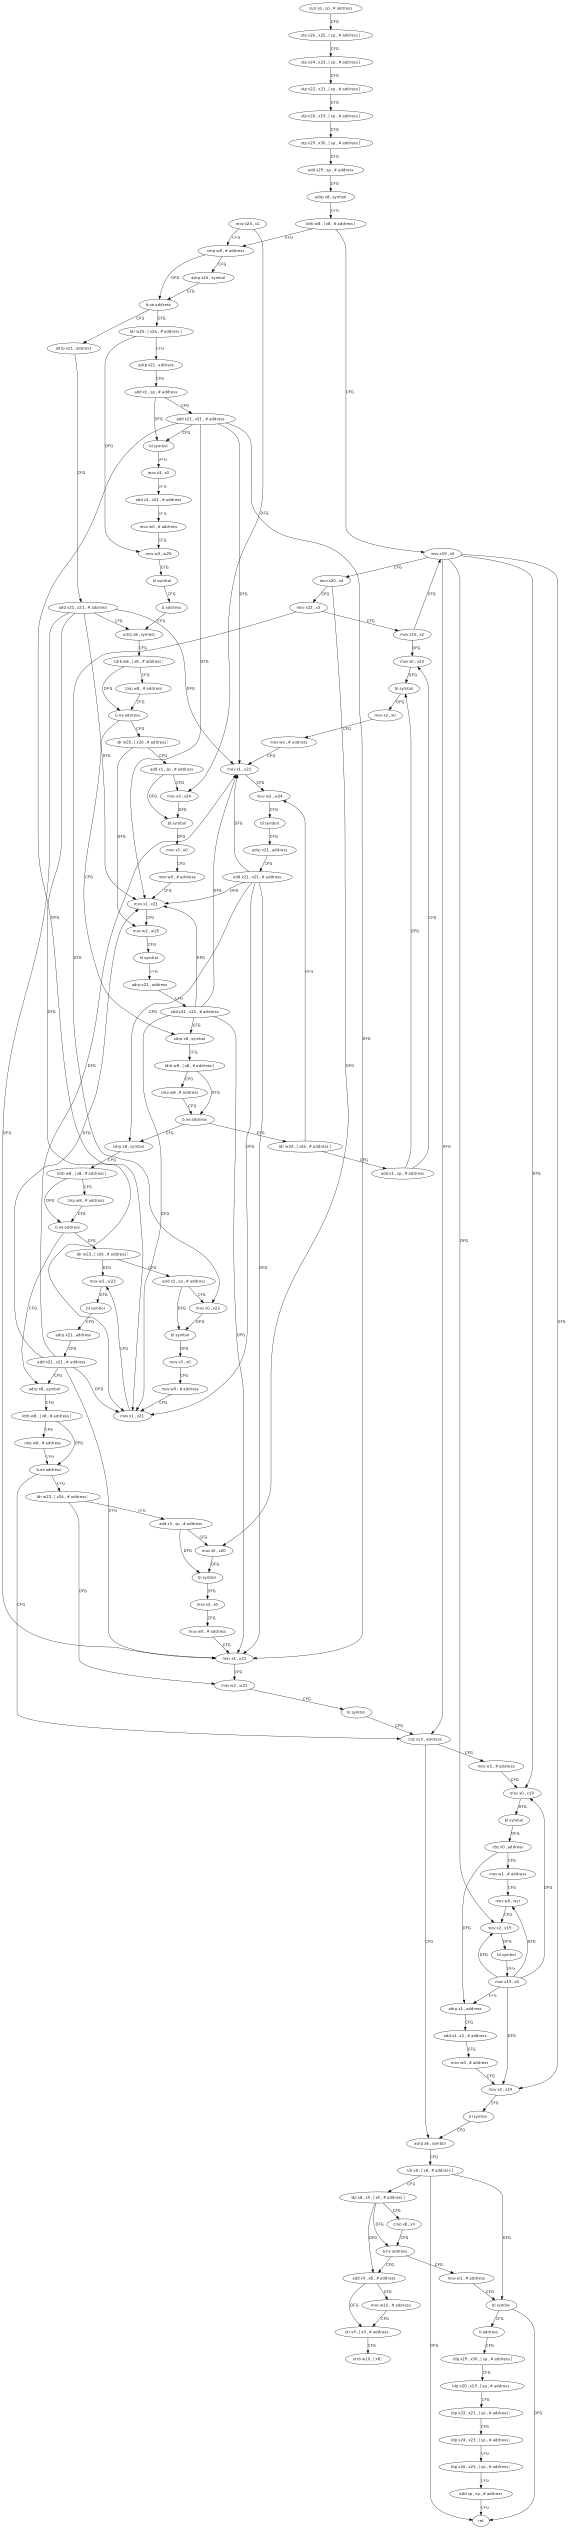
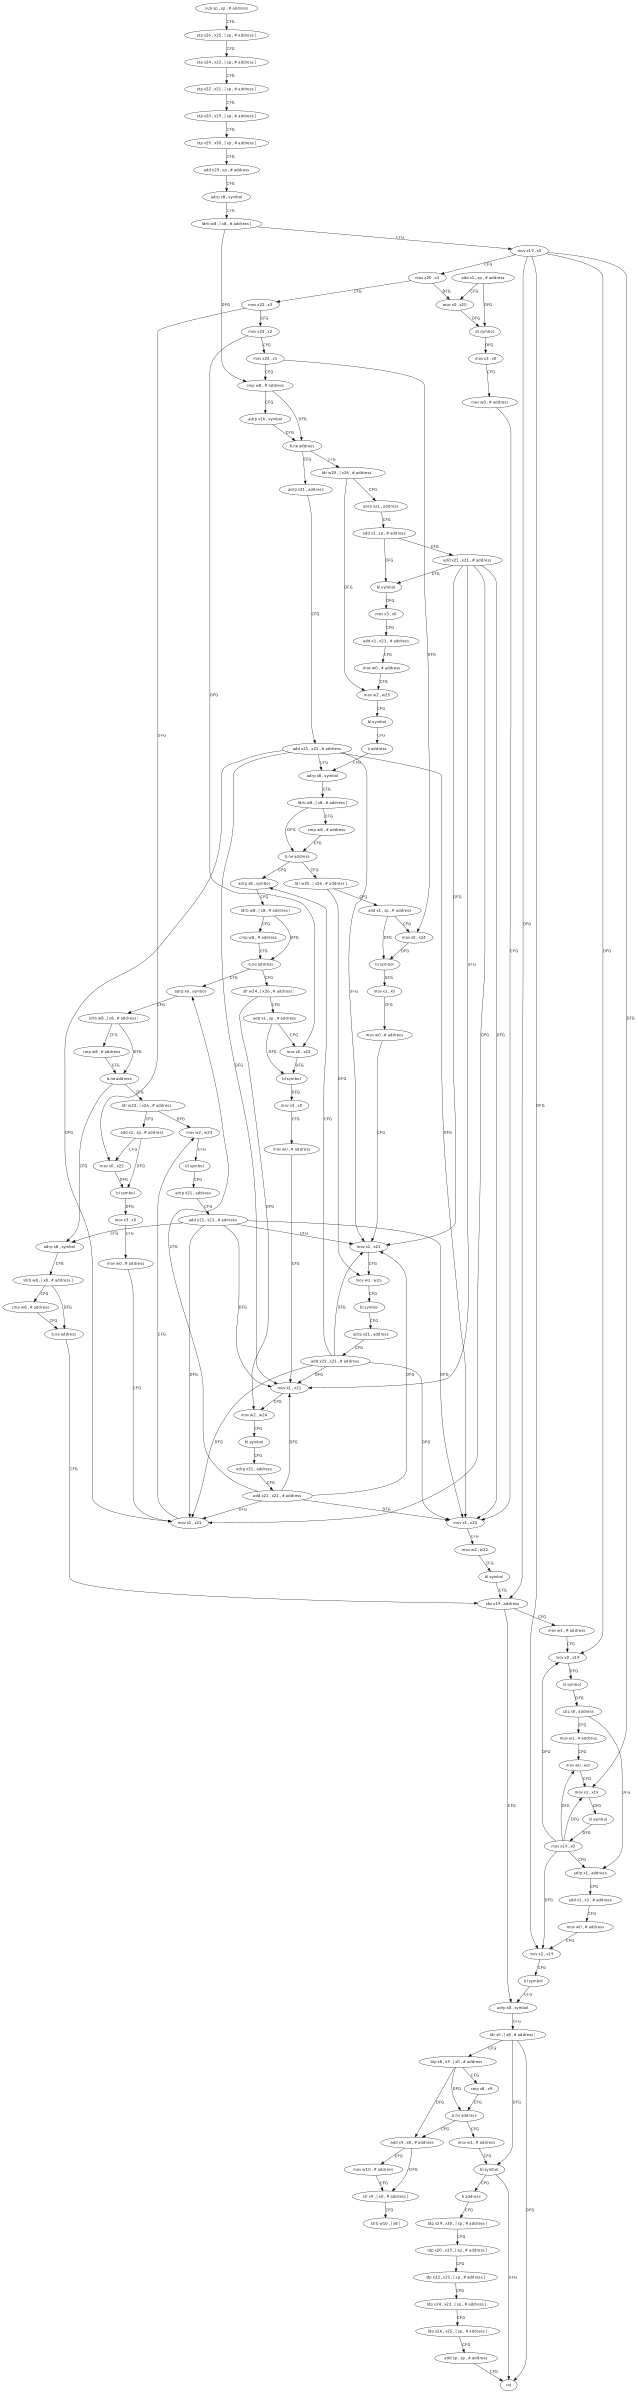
edge "mov x23 , x2" -> "mov x19 , x5": now "mov x23 , x2" -> "mov x24 , x1"
node "ldr w22 , [ x26 , # address ]": removed
